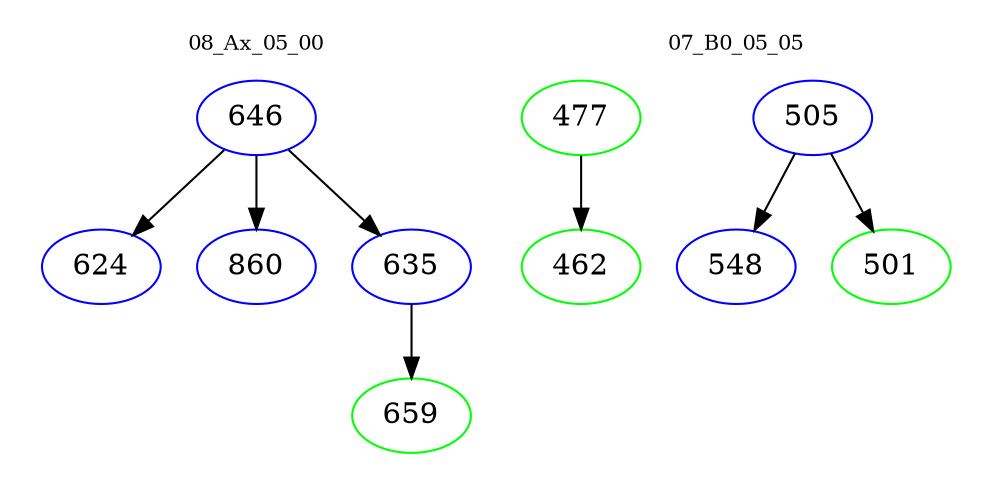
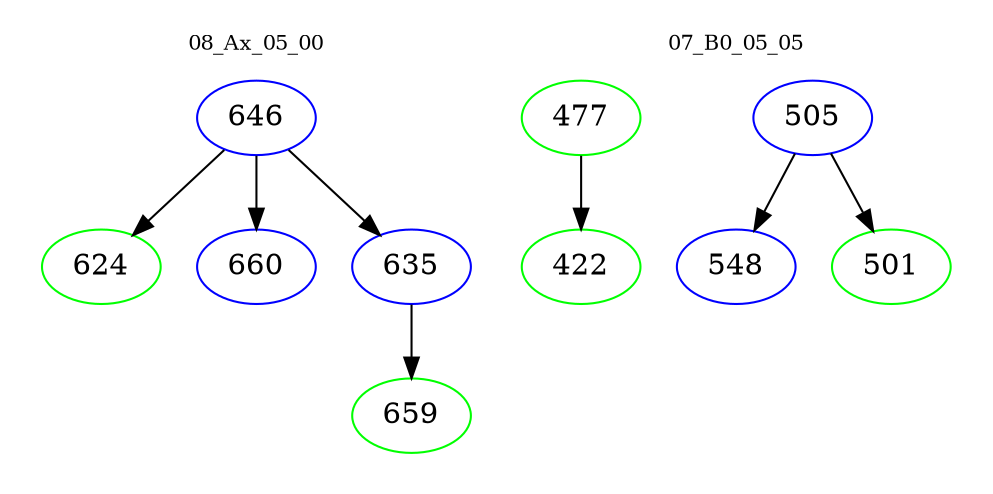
node "624": color blue -> green
node "860": label "860" -> "660"
node "462": label "462" -> "422"
